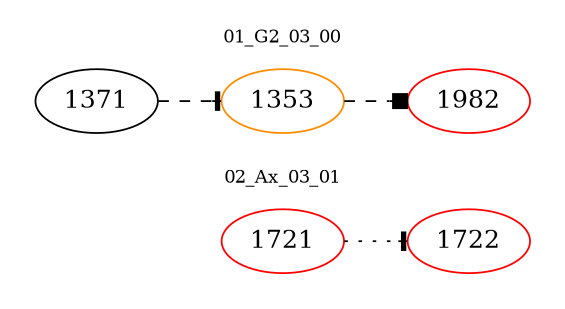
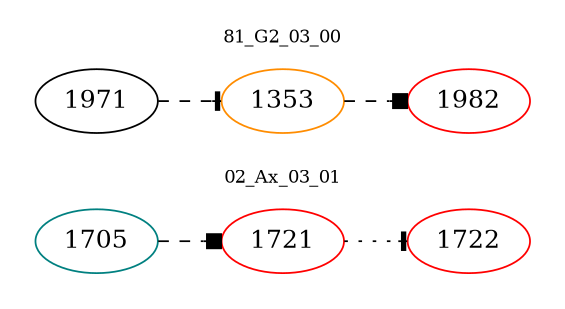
cluster "01_G2_03_00": label "01_G2_03_00" -> "81_G2_03_00"
node "1371": label "1371" -> "1971"
node "1705": added
